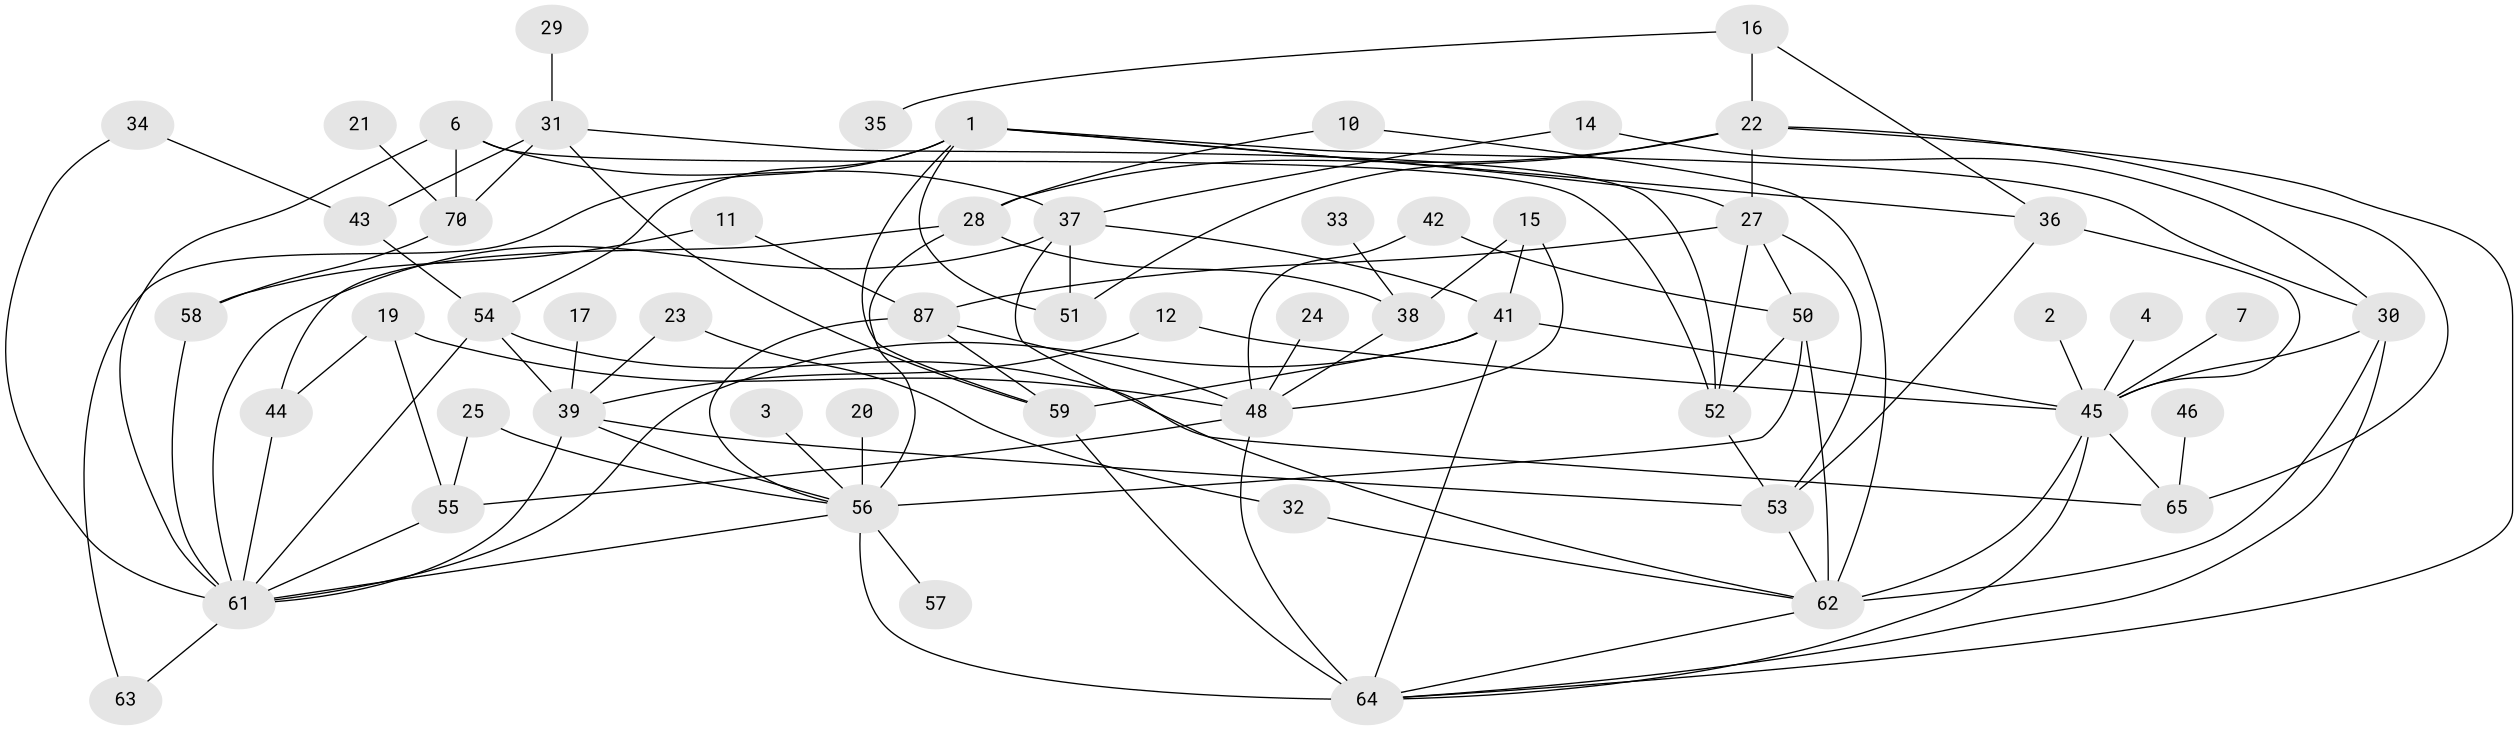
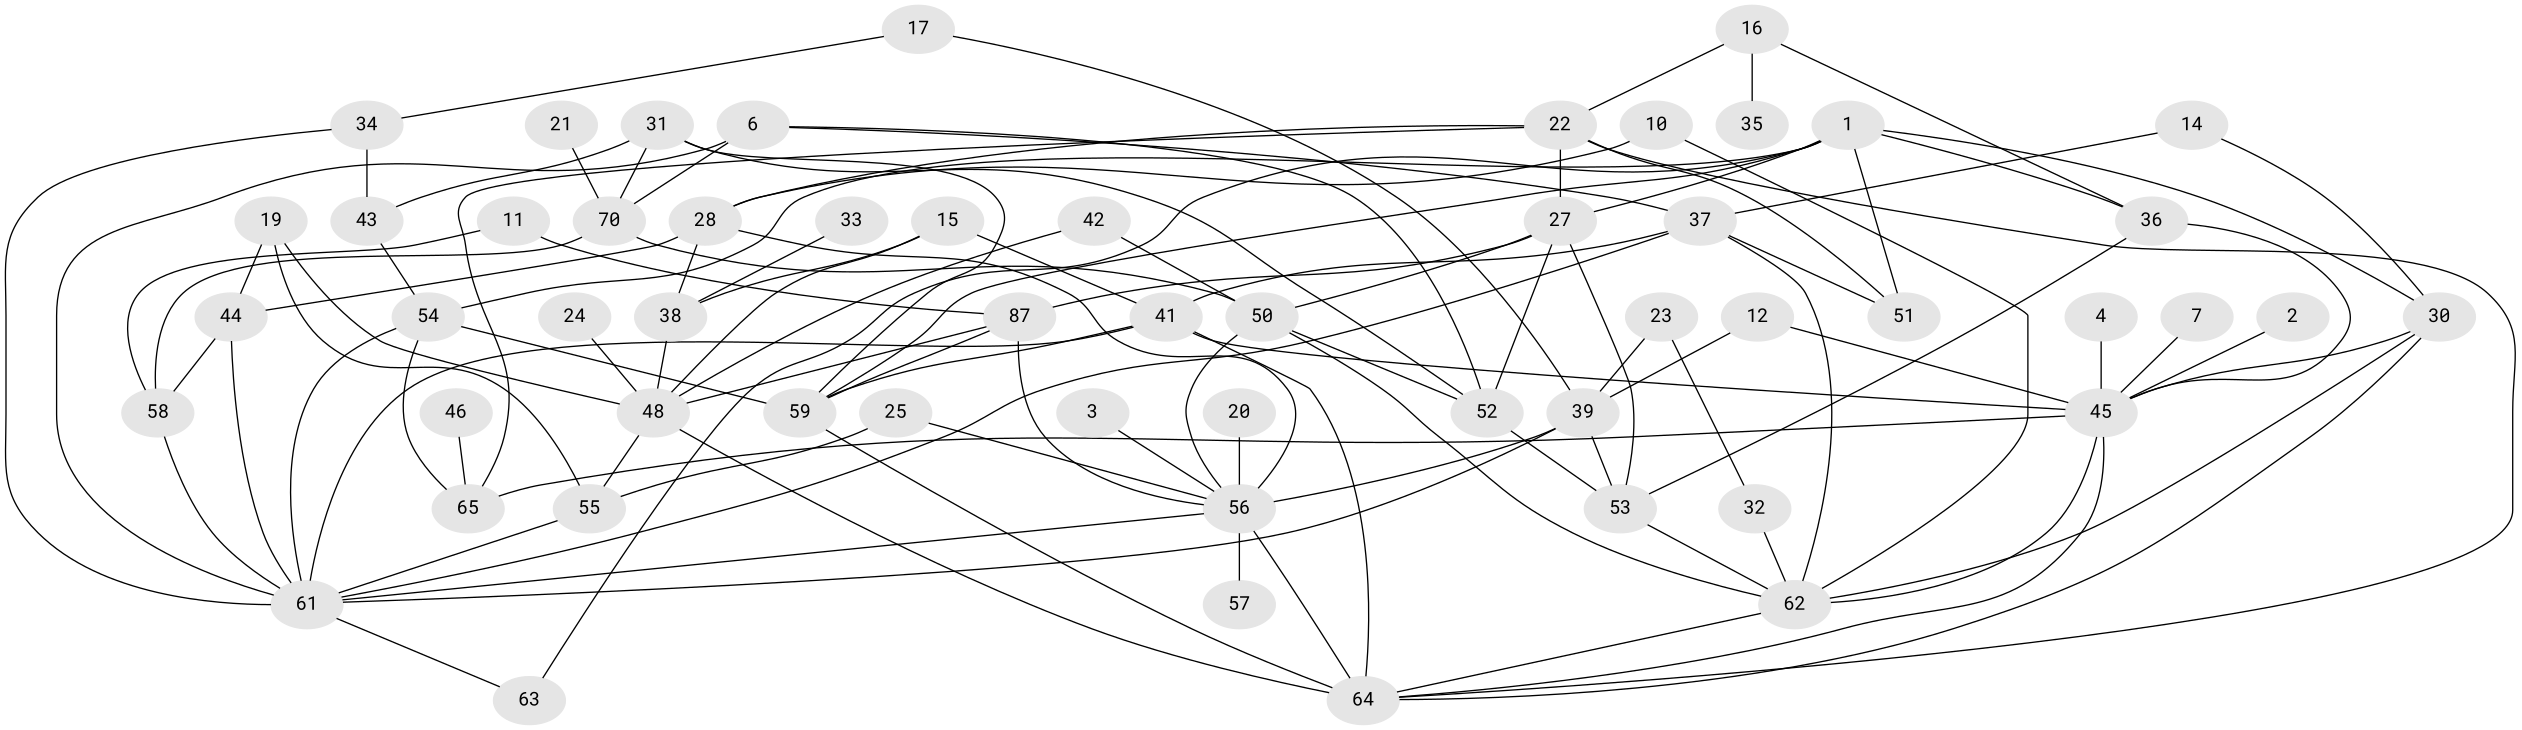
node "29": removed
edge "17" -- "34": added
edge "70" -- "50": added
edge "44" -- "58": added
edge "54" -- "39": now "54" -- "59"
